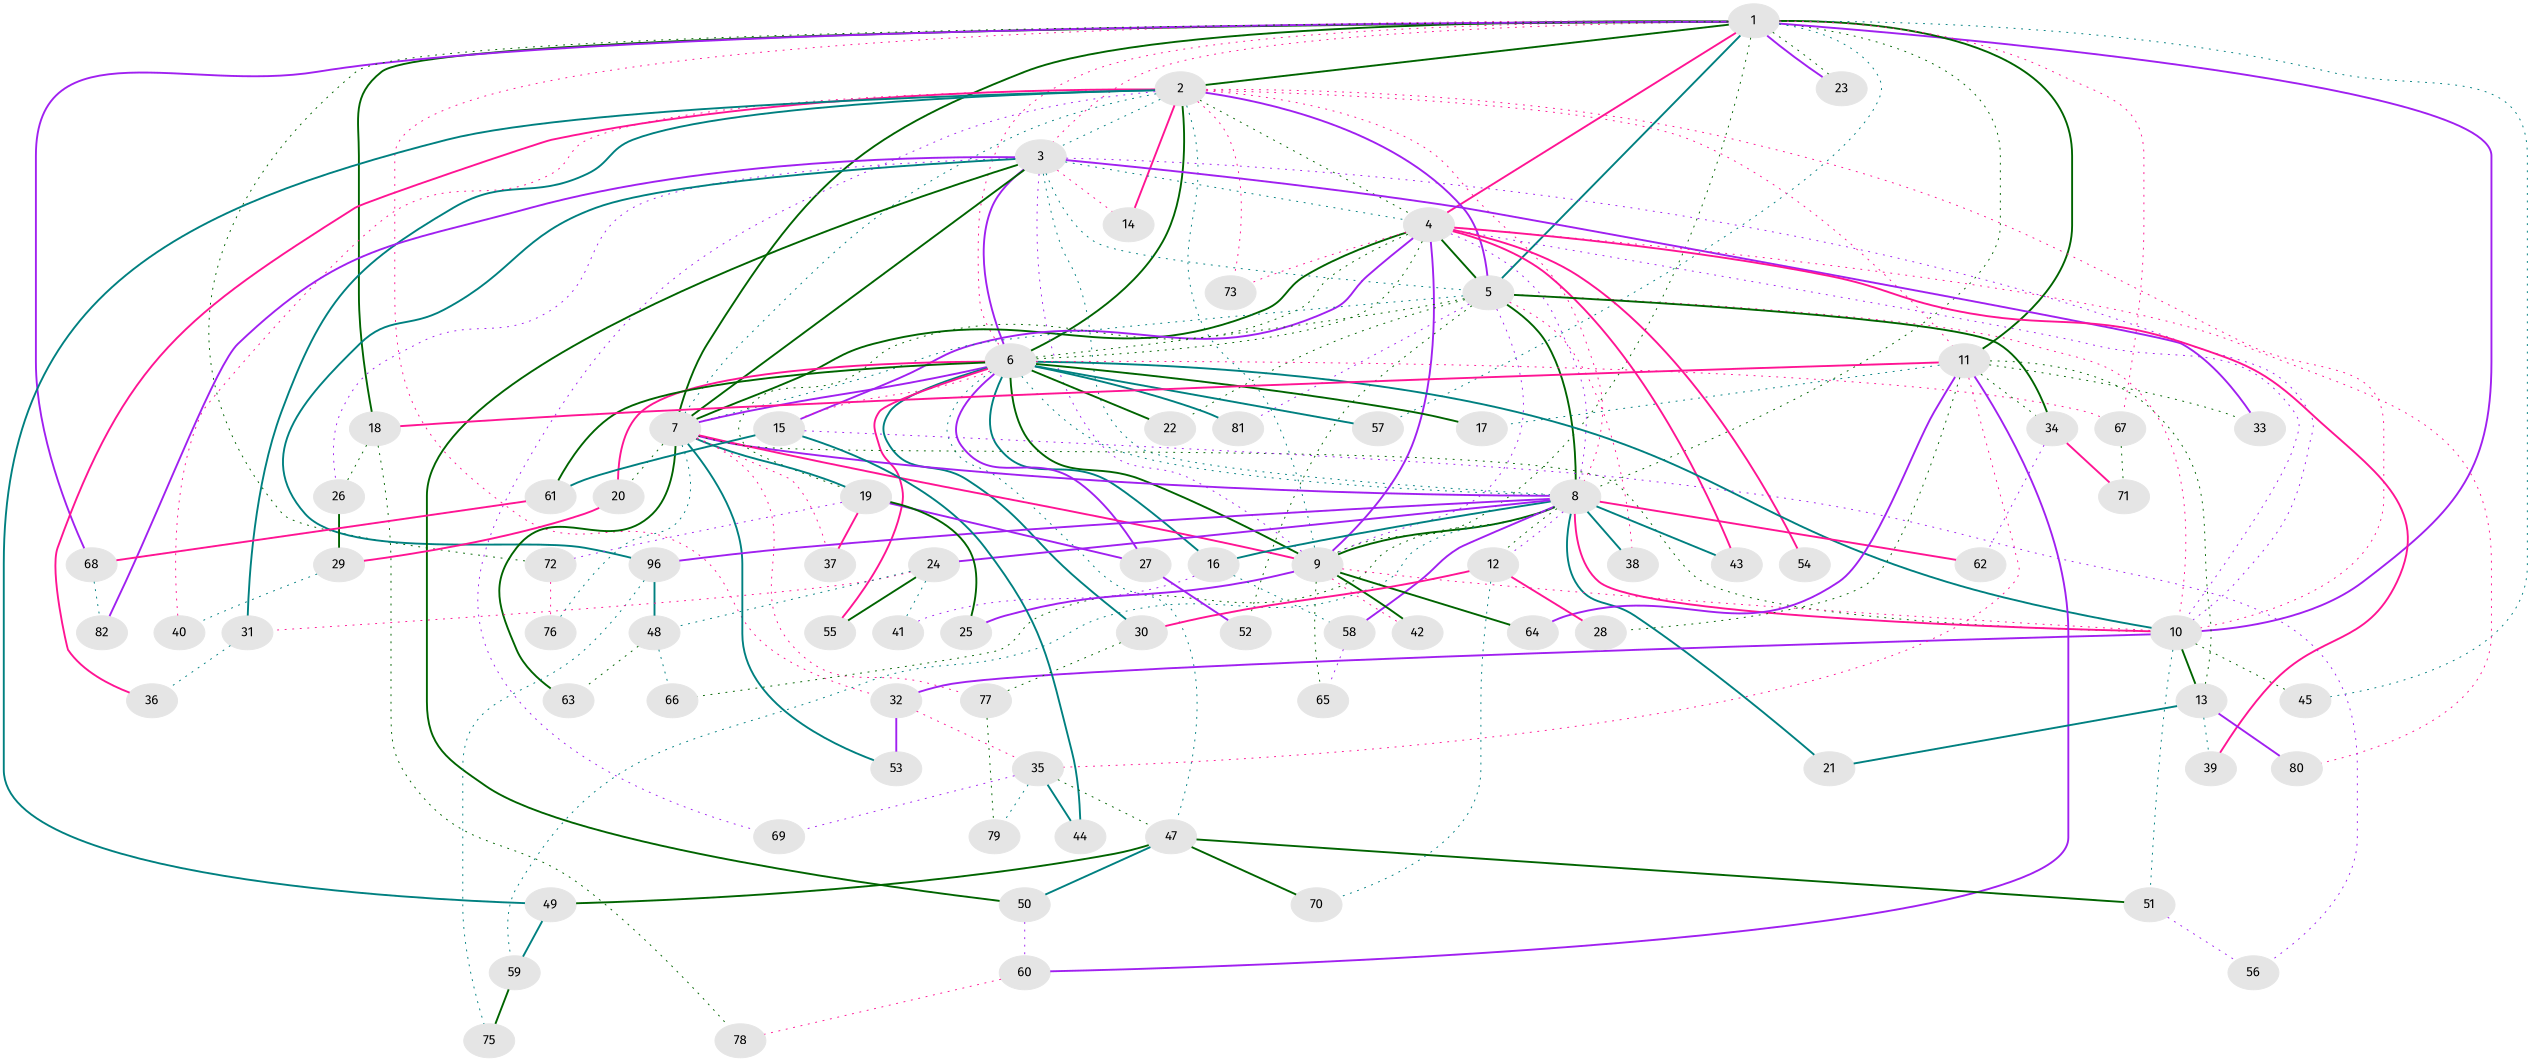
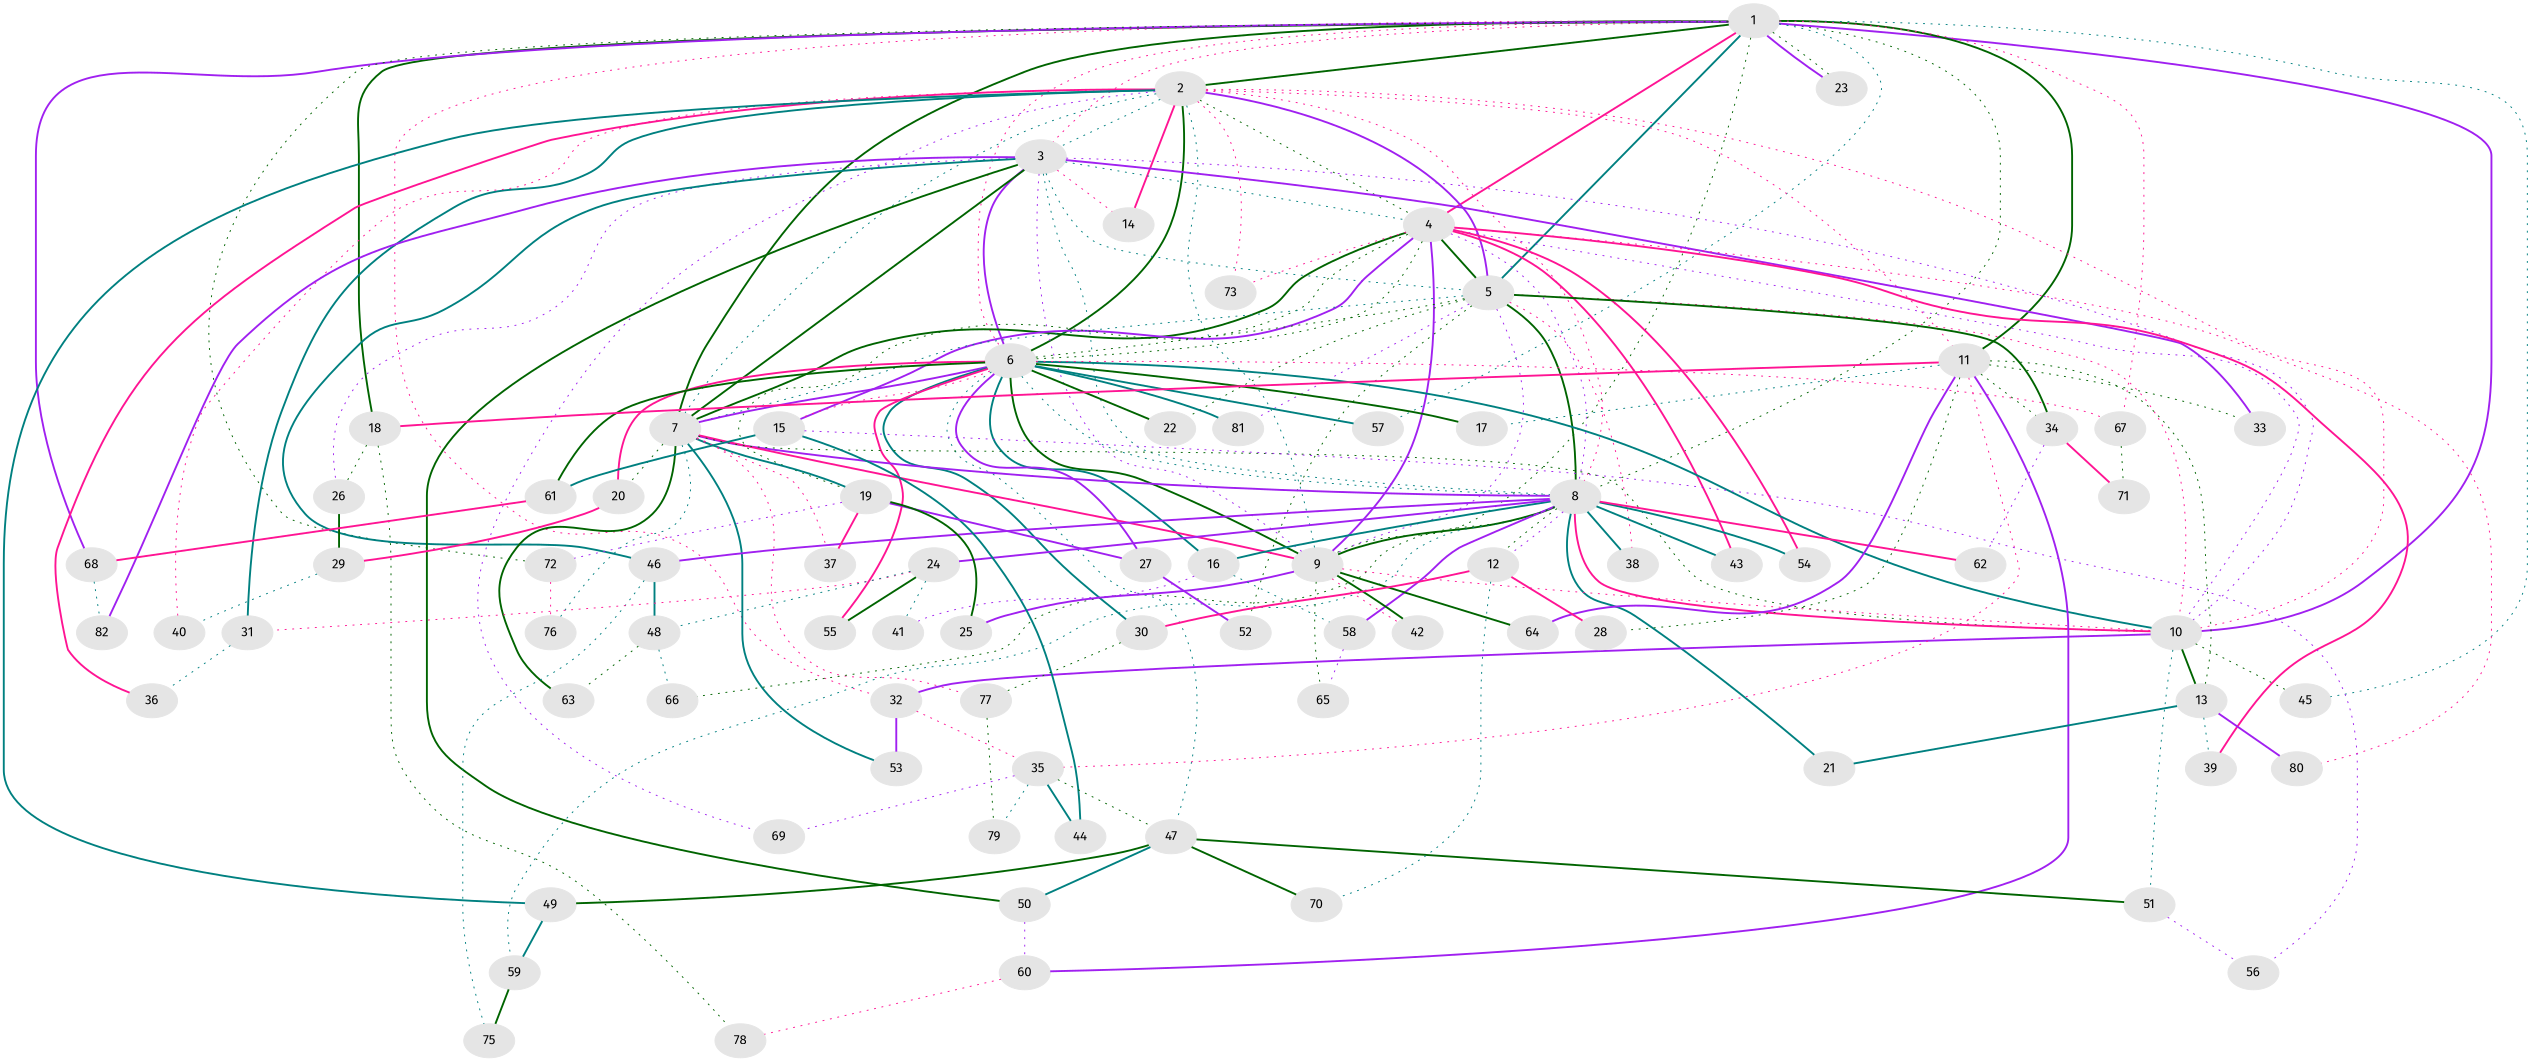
edge "8" -- "54": added
node "96": label "96" -> "46"
